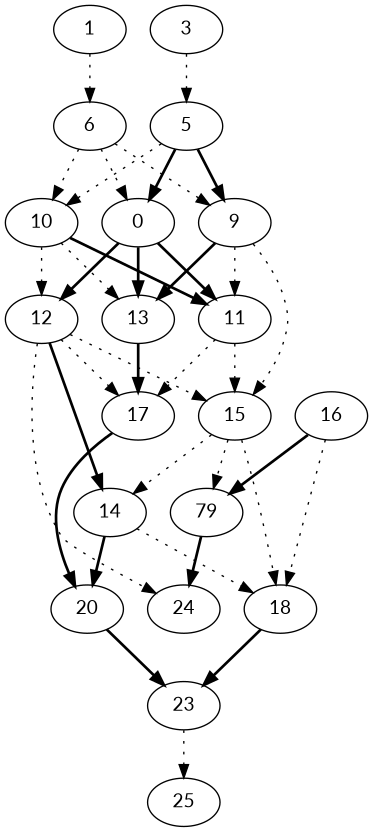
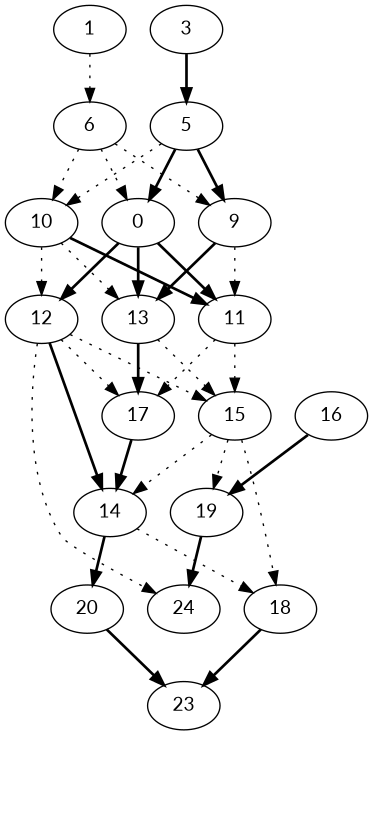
edge "3" -> "5": style dotted -> bold
edge "9" -> "15": now "13" -> "15"
edge "17" -> "20": now "17" -> "14"
edge "16" -> "18": removed
node "79": label "79" -> "19"
node "25": removed
